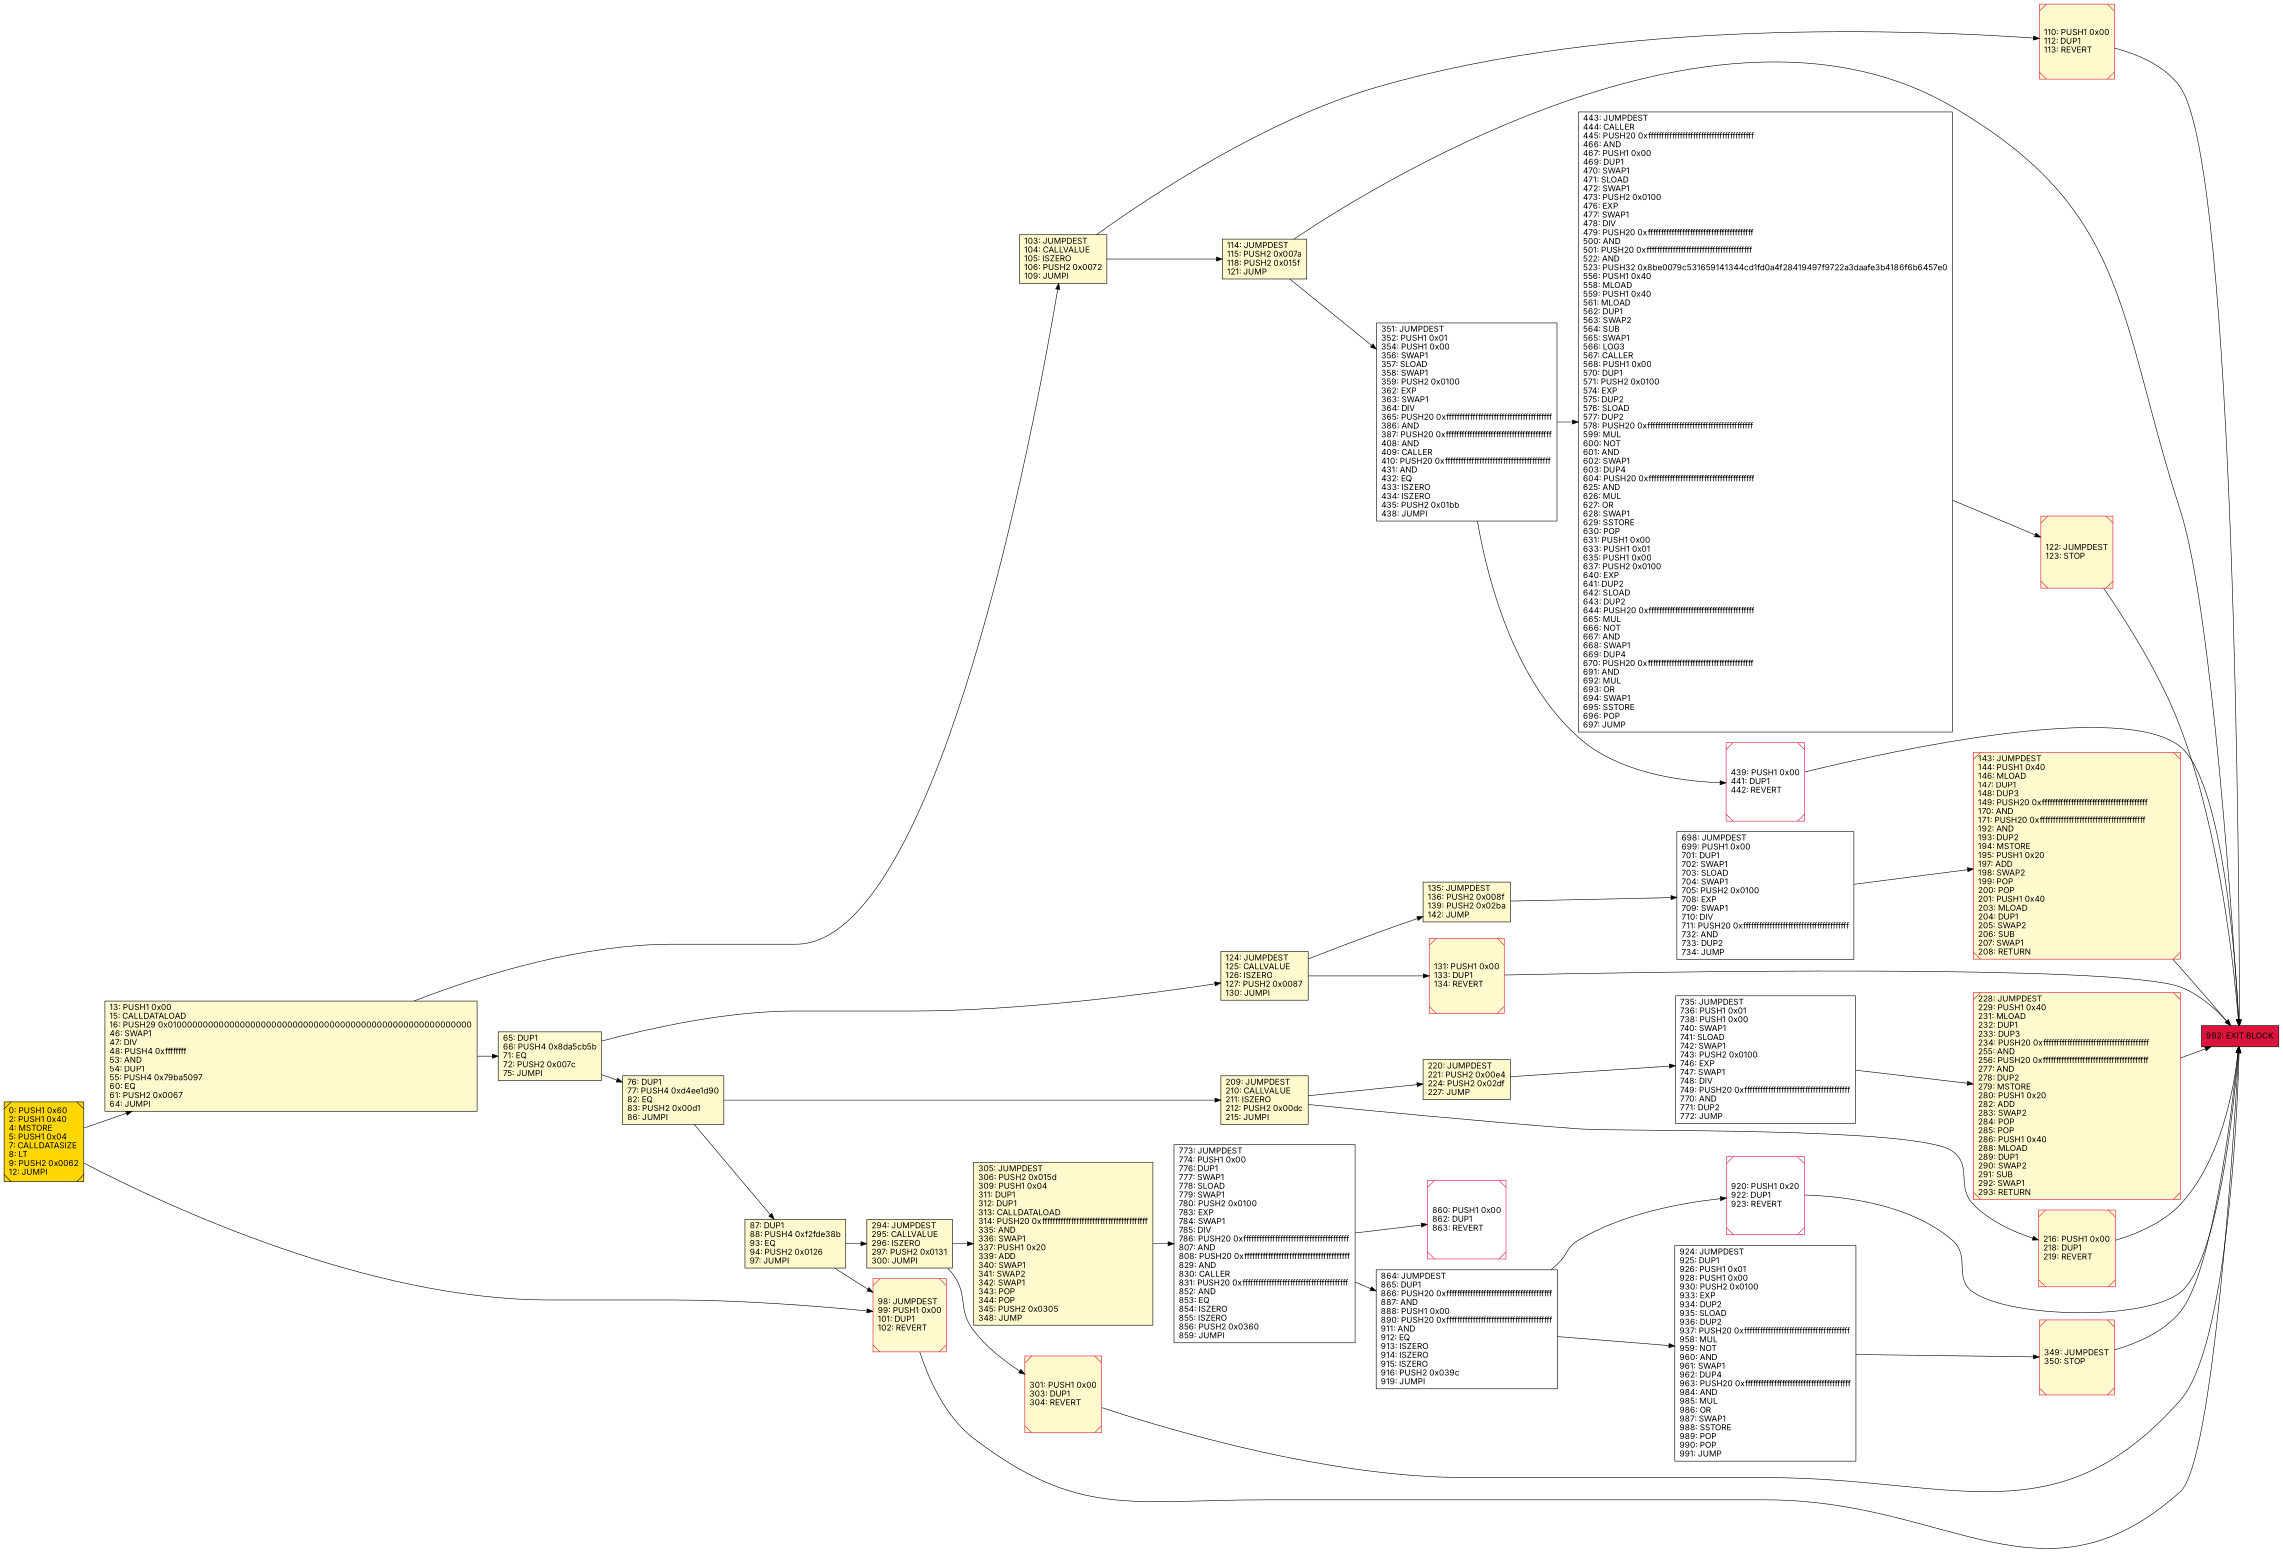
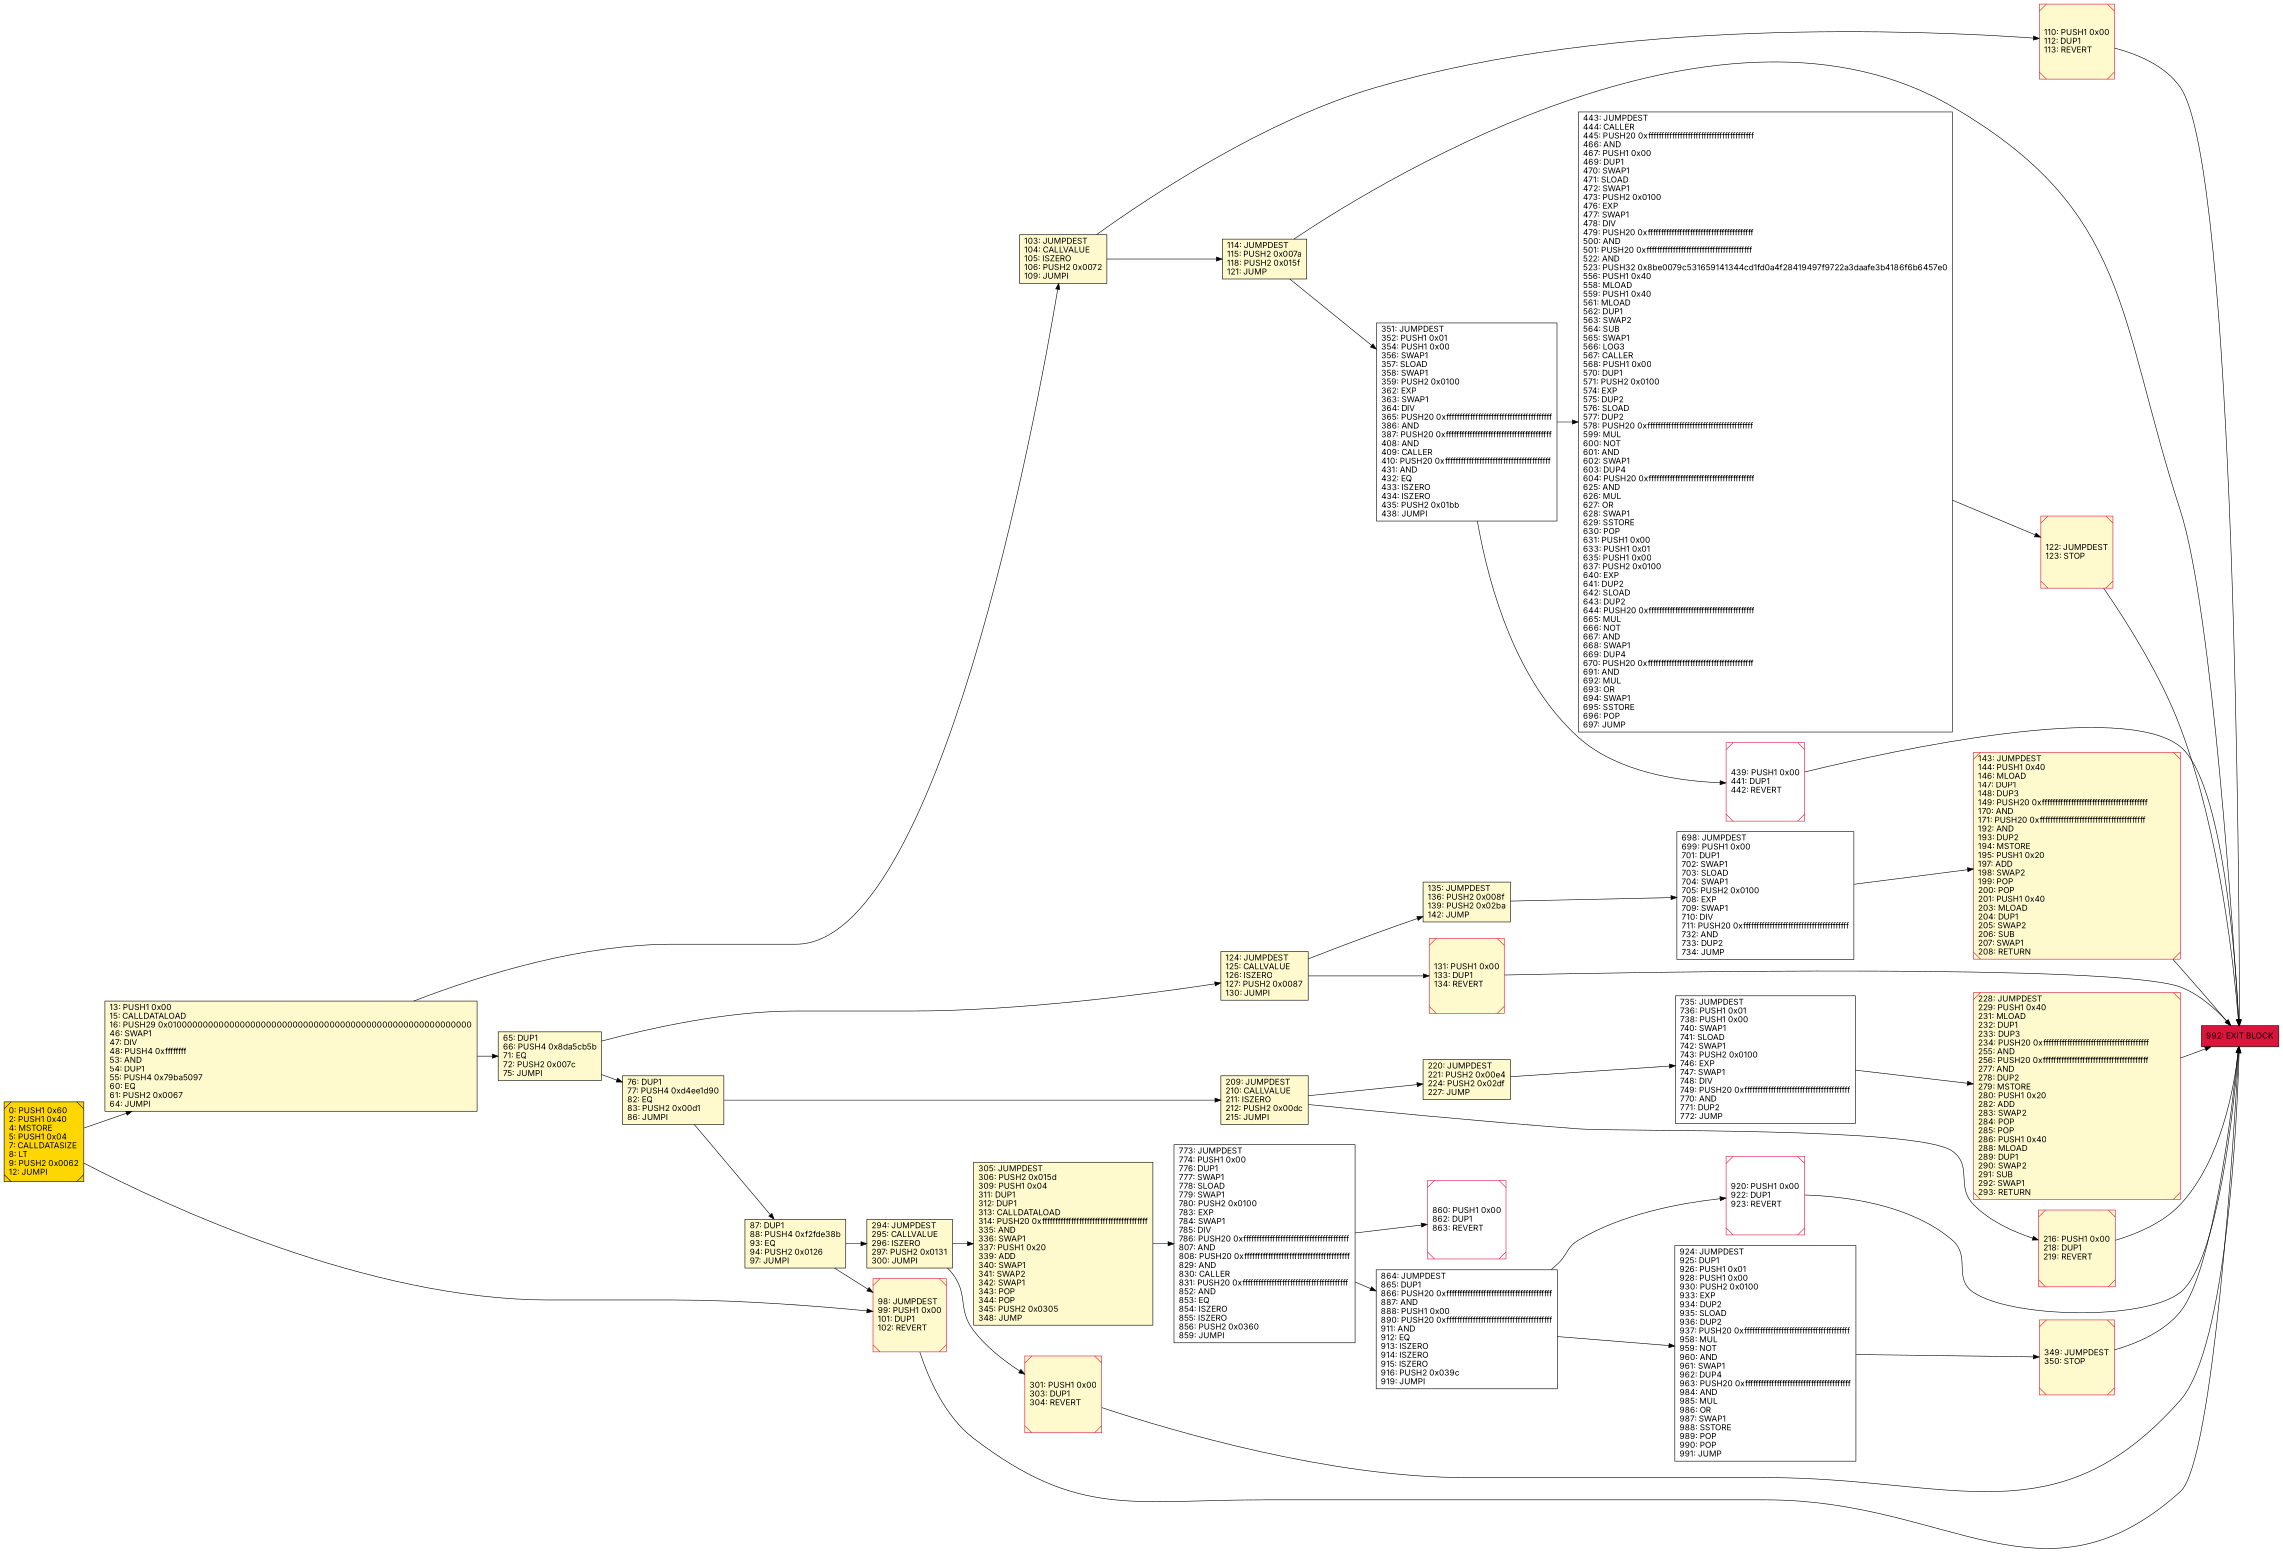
node "920: PUSH1 0x20 922: DUP1 923: REVERT": label "920: PUSH1 0x20 922: DUP1 923: REVERT" -> "920: PUSH1 0x00 922: DUP1 923: REVERT"
